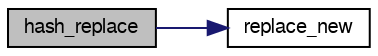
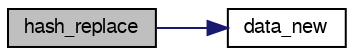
node "replace_new": label "replace_new" -> "data_new"
